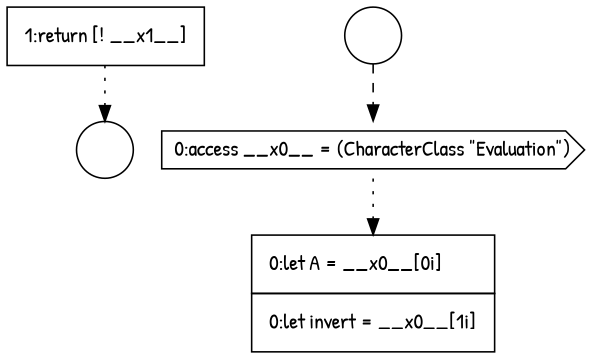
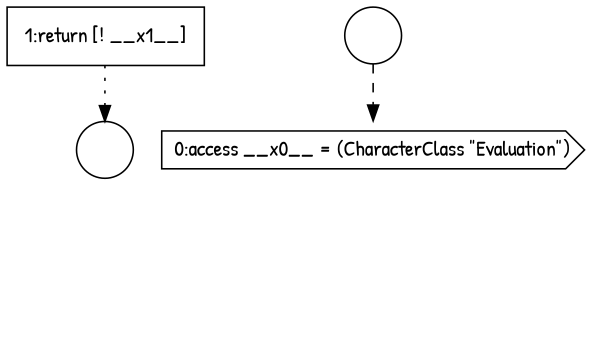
node "0:let A = __x0__[0i]": removed
